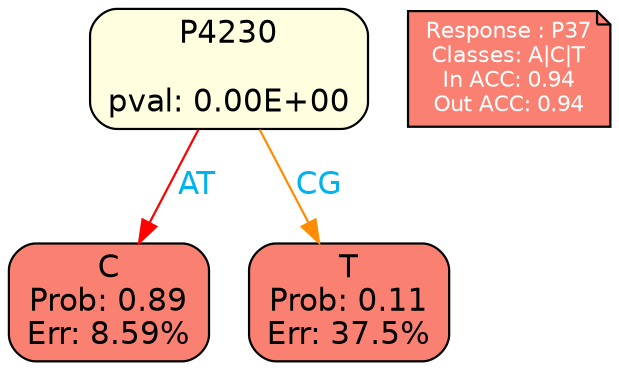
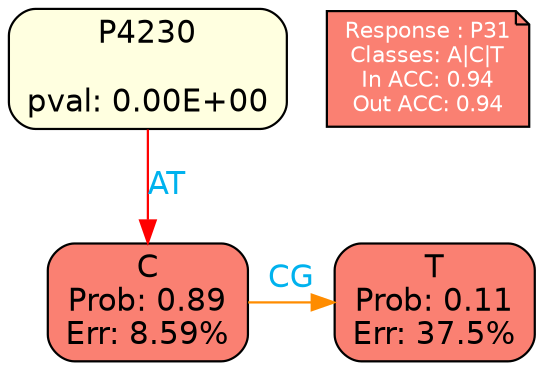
node "Response : P37 Classes: A|C|T In ACC: 0.94 Out ACC: 0.94": label "Response : P37 Classes: A|C|T In ACC: 0.94 Out ACC: 0.94" -> "Response : P31 Classes: A|C|T In ACC: 0.94 Out ACC: 0.94"
edge "P4230 pval: 0.00E+00" -> "T Prob: 0.11 Err: 37.5%": now "C Prob: 0.89 Err: 8.59%" -> "T Prob: 0.11 Err: 37.5%"
